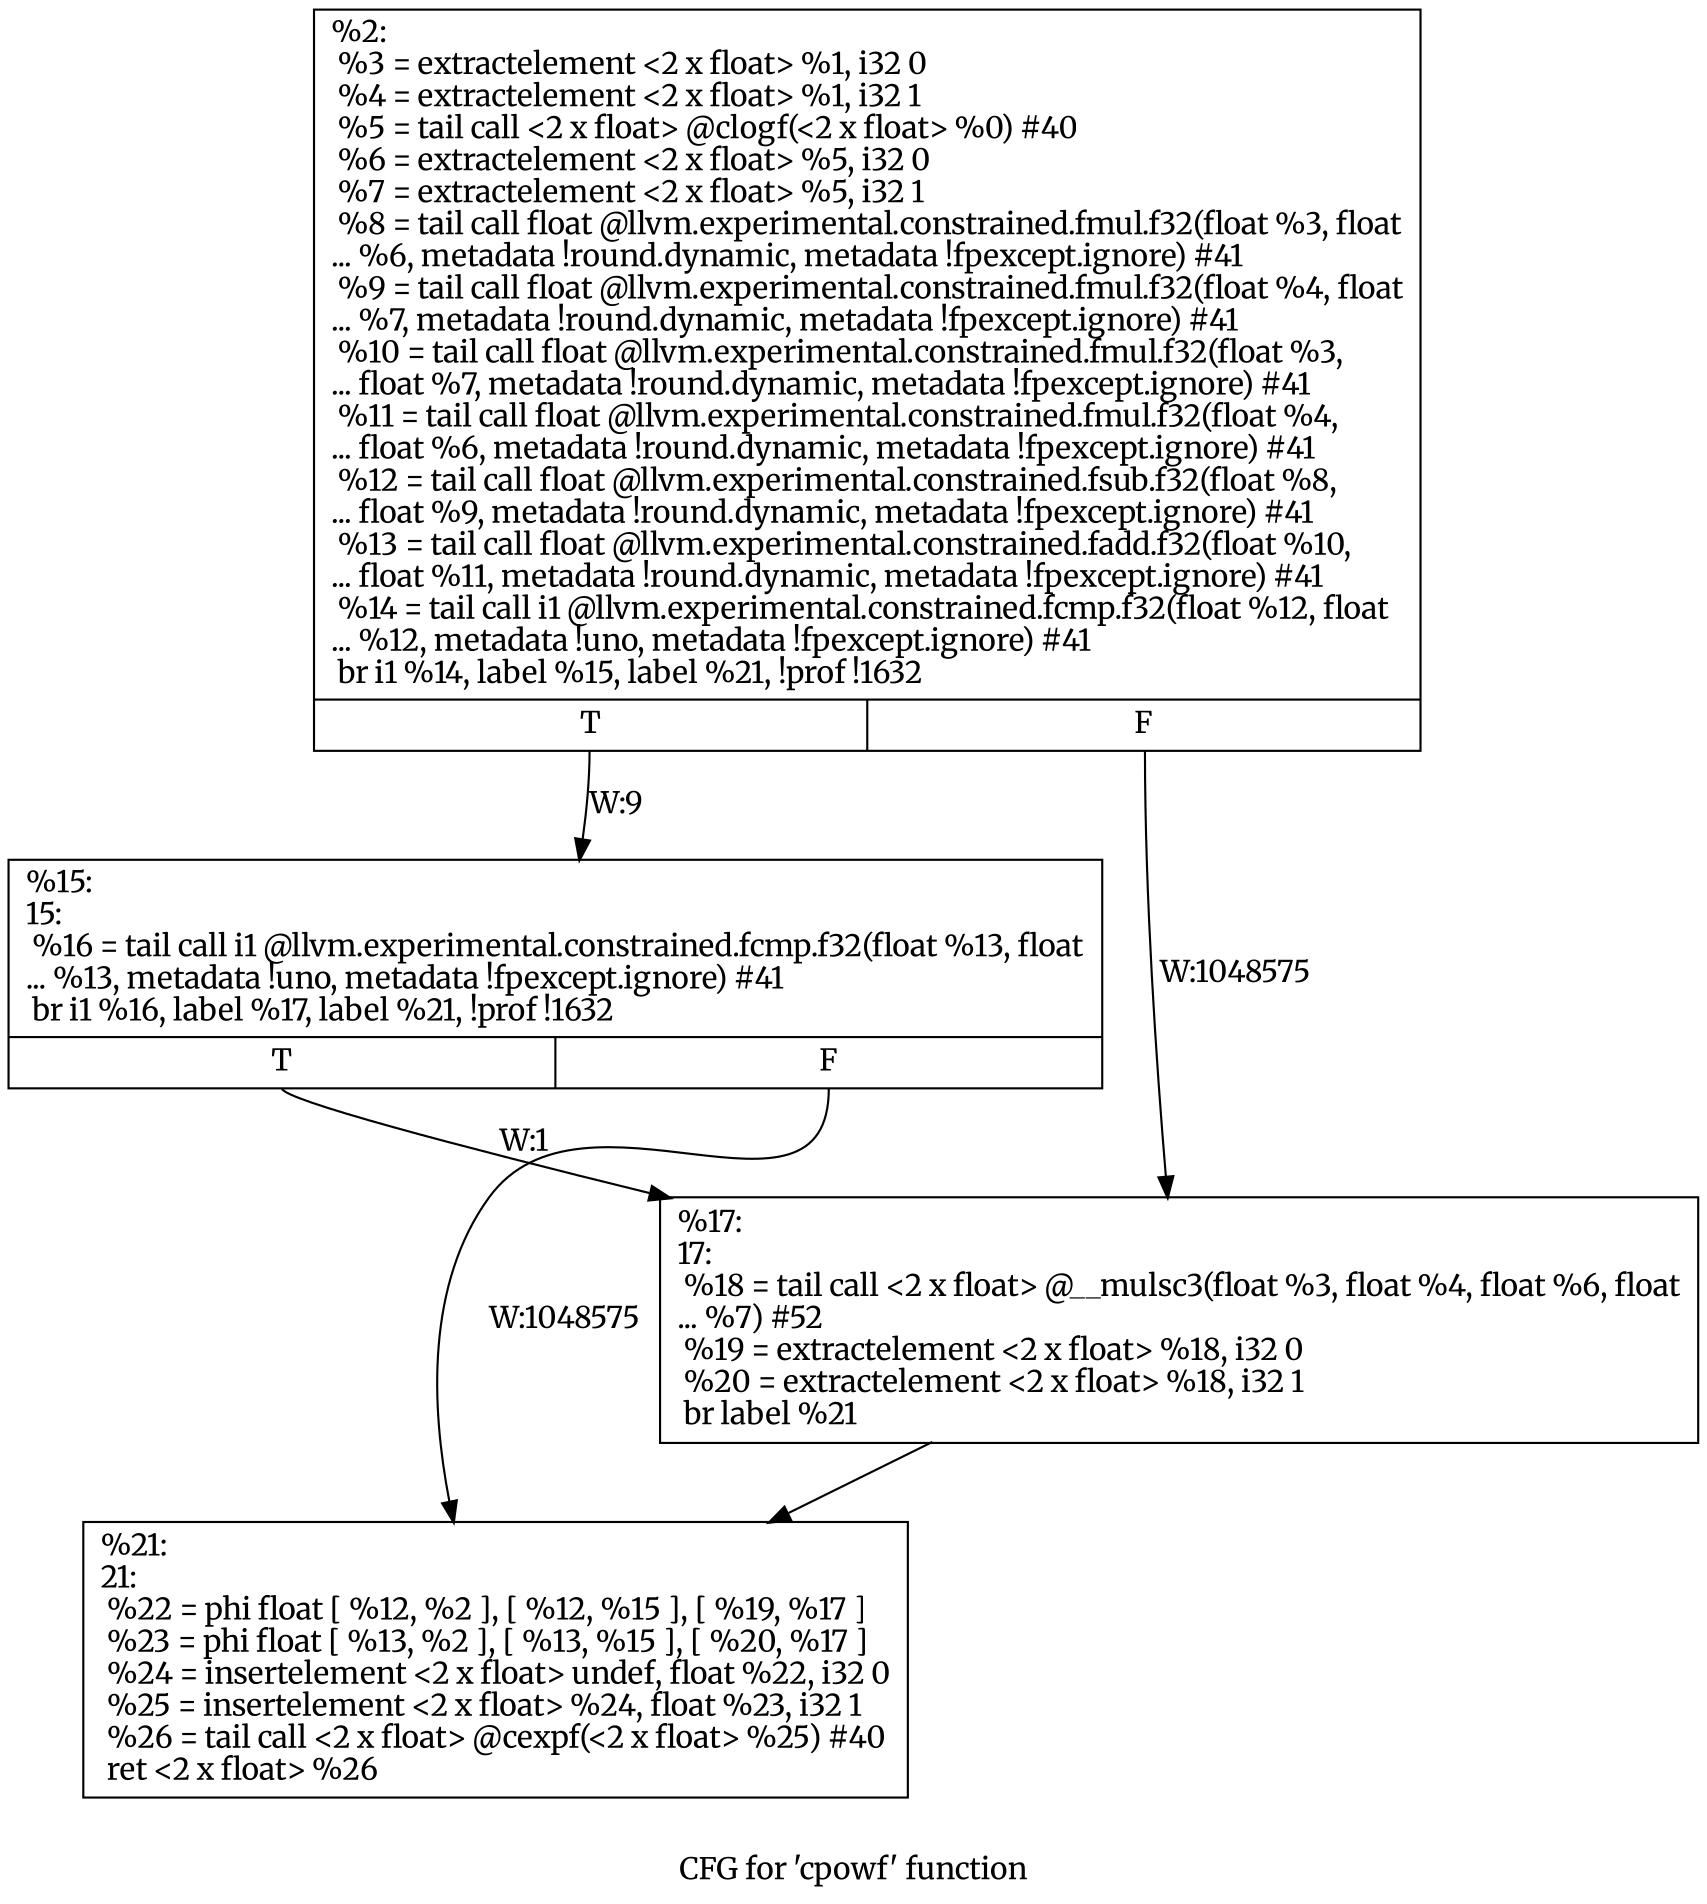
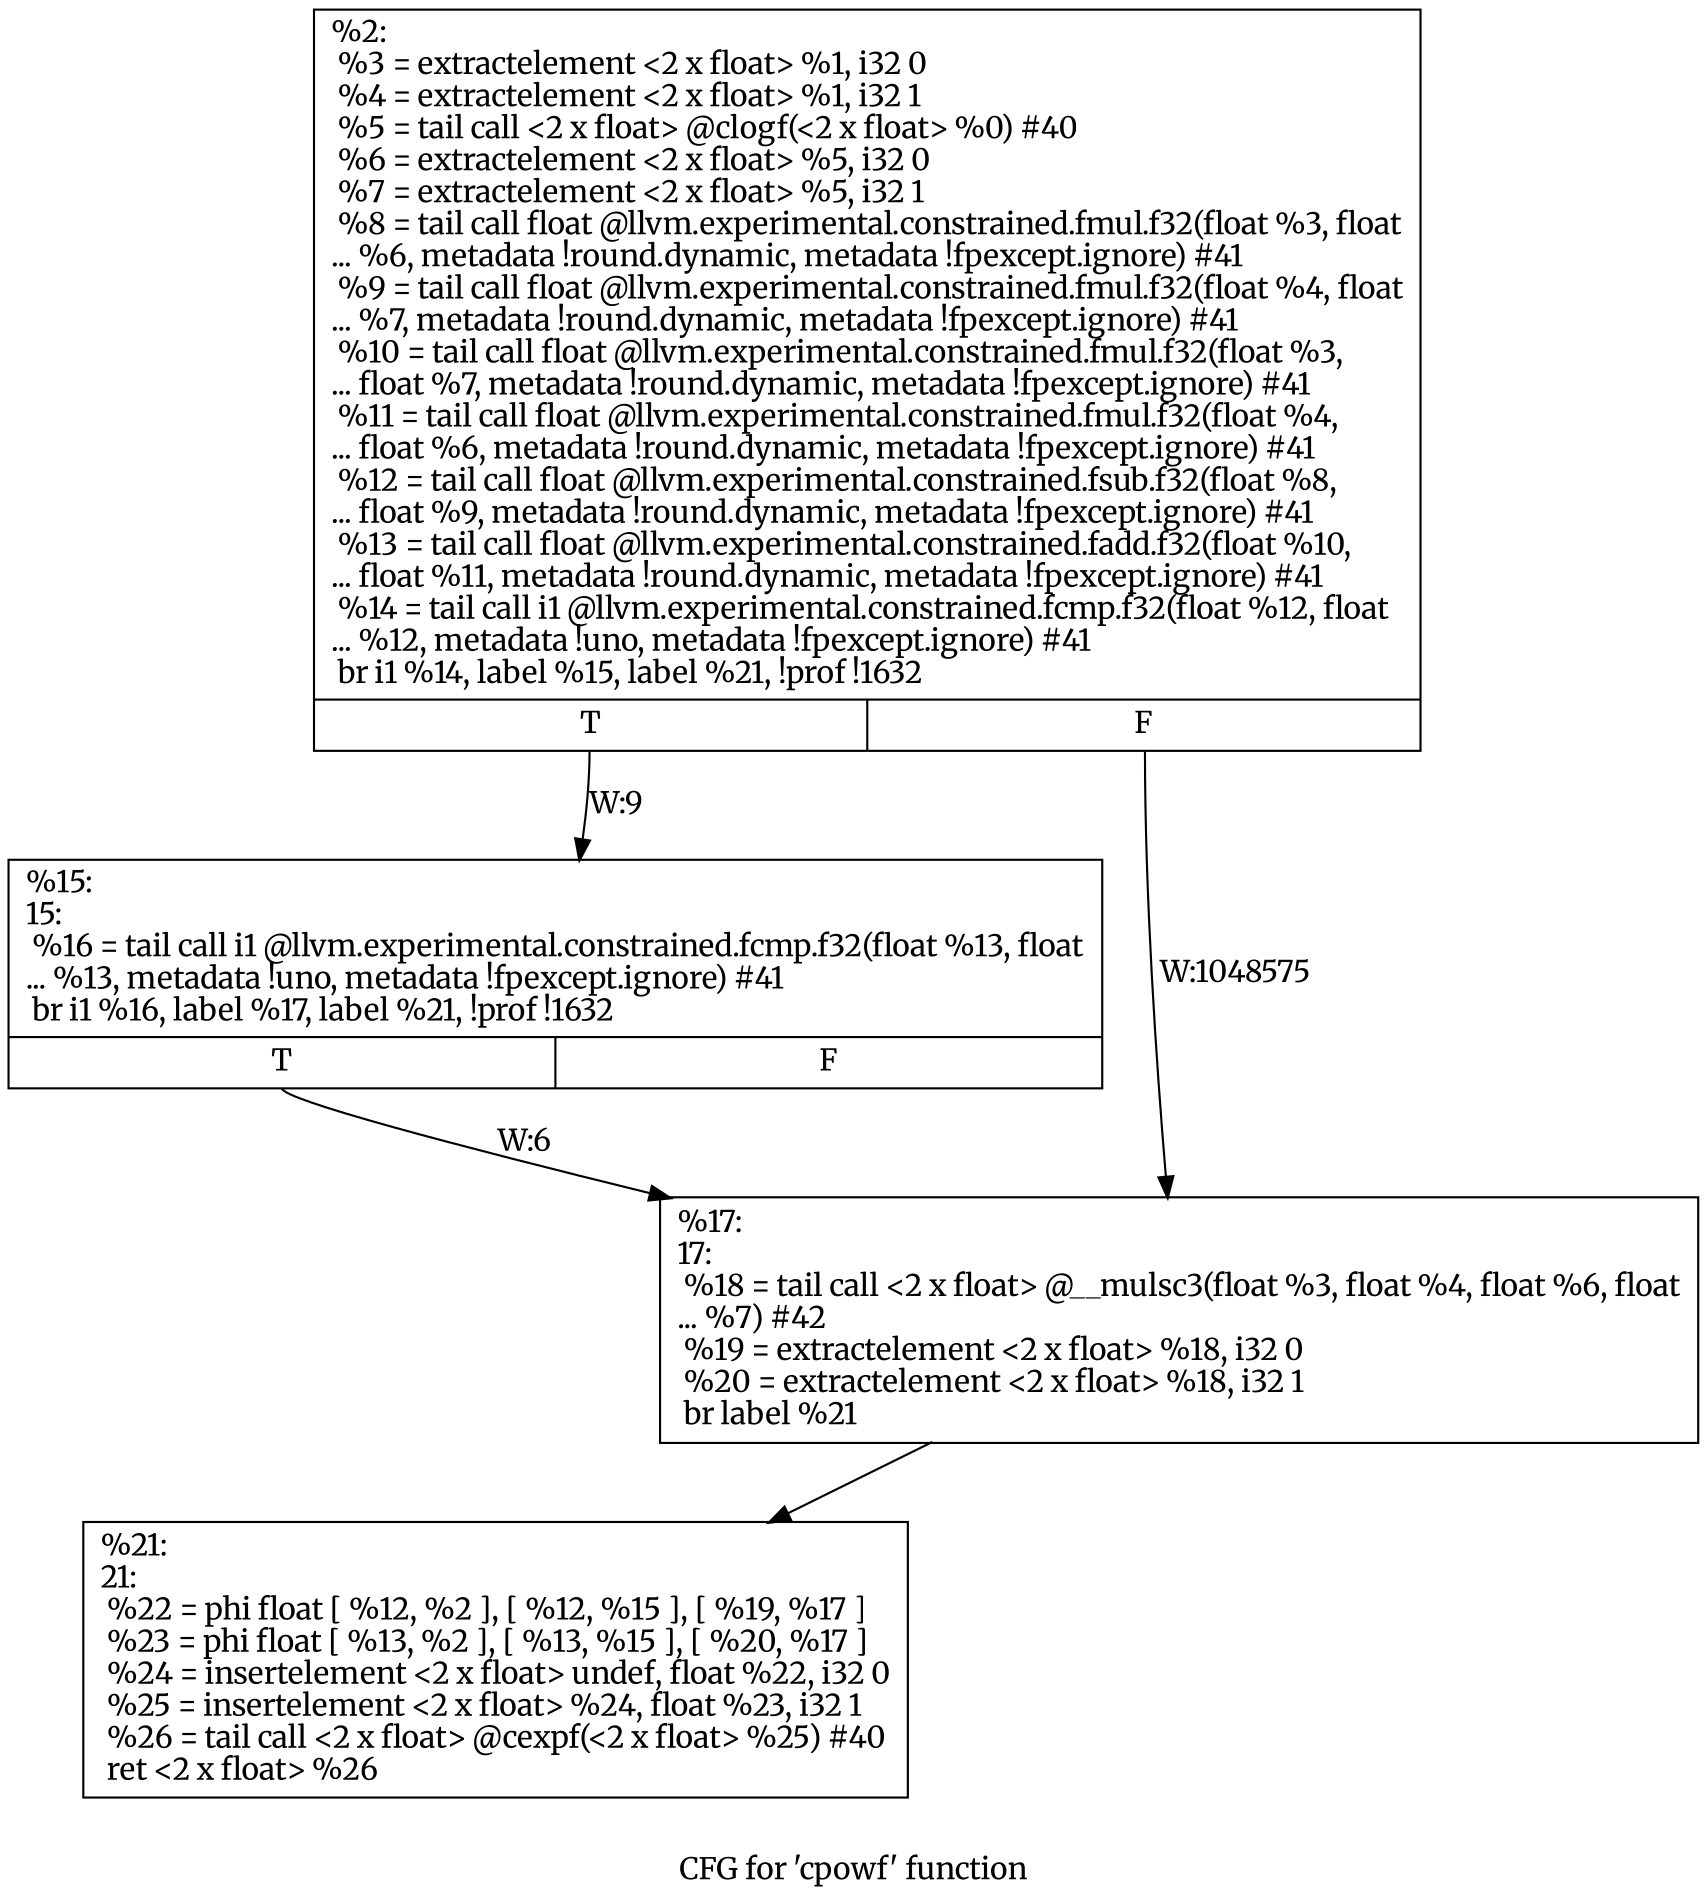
edge "%15:" -> "%17:": label "W:1" -> "W:6"
edge "%15:" -> "%21:": removed, label "W:1048575"
node "%17:": text "... %7) #52" -> "... %7) #42"
